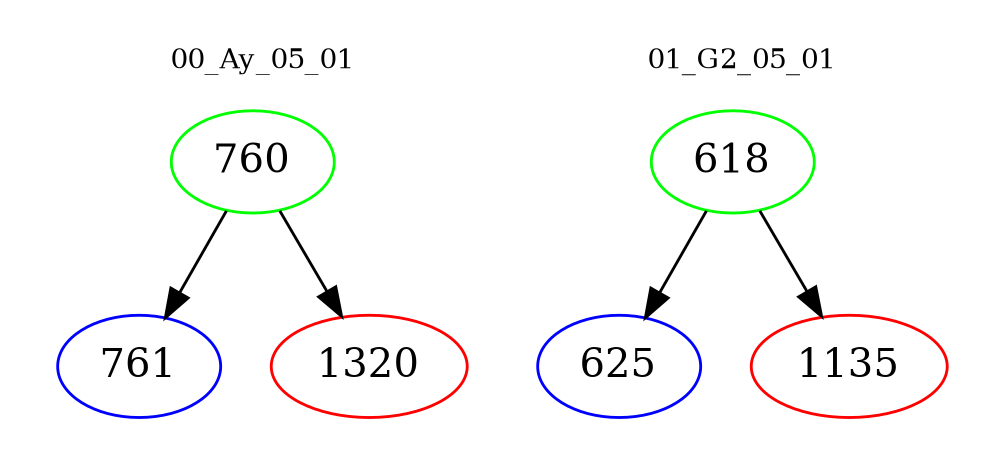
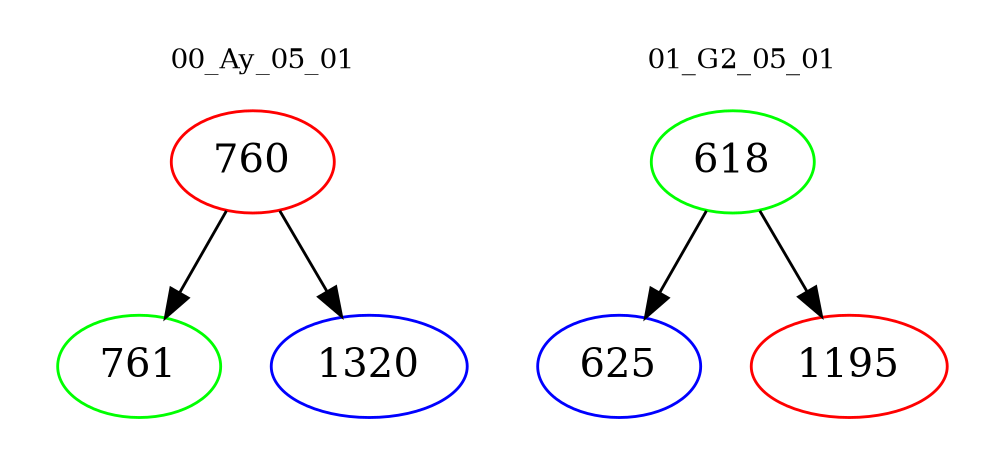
node "760": color green -> red
node "761": color blue -> green
node "1320": color red -> blue
node "1135": label "1135" -> "1195"
